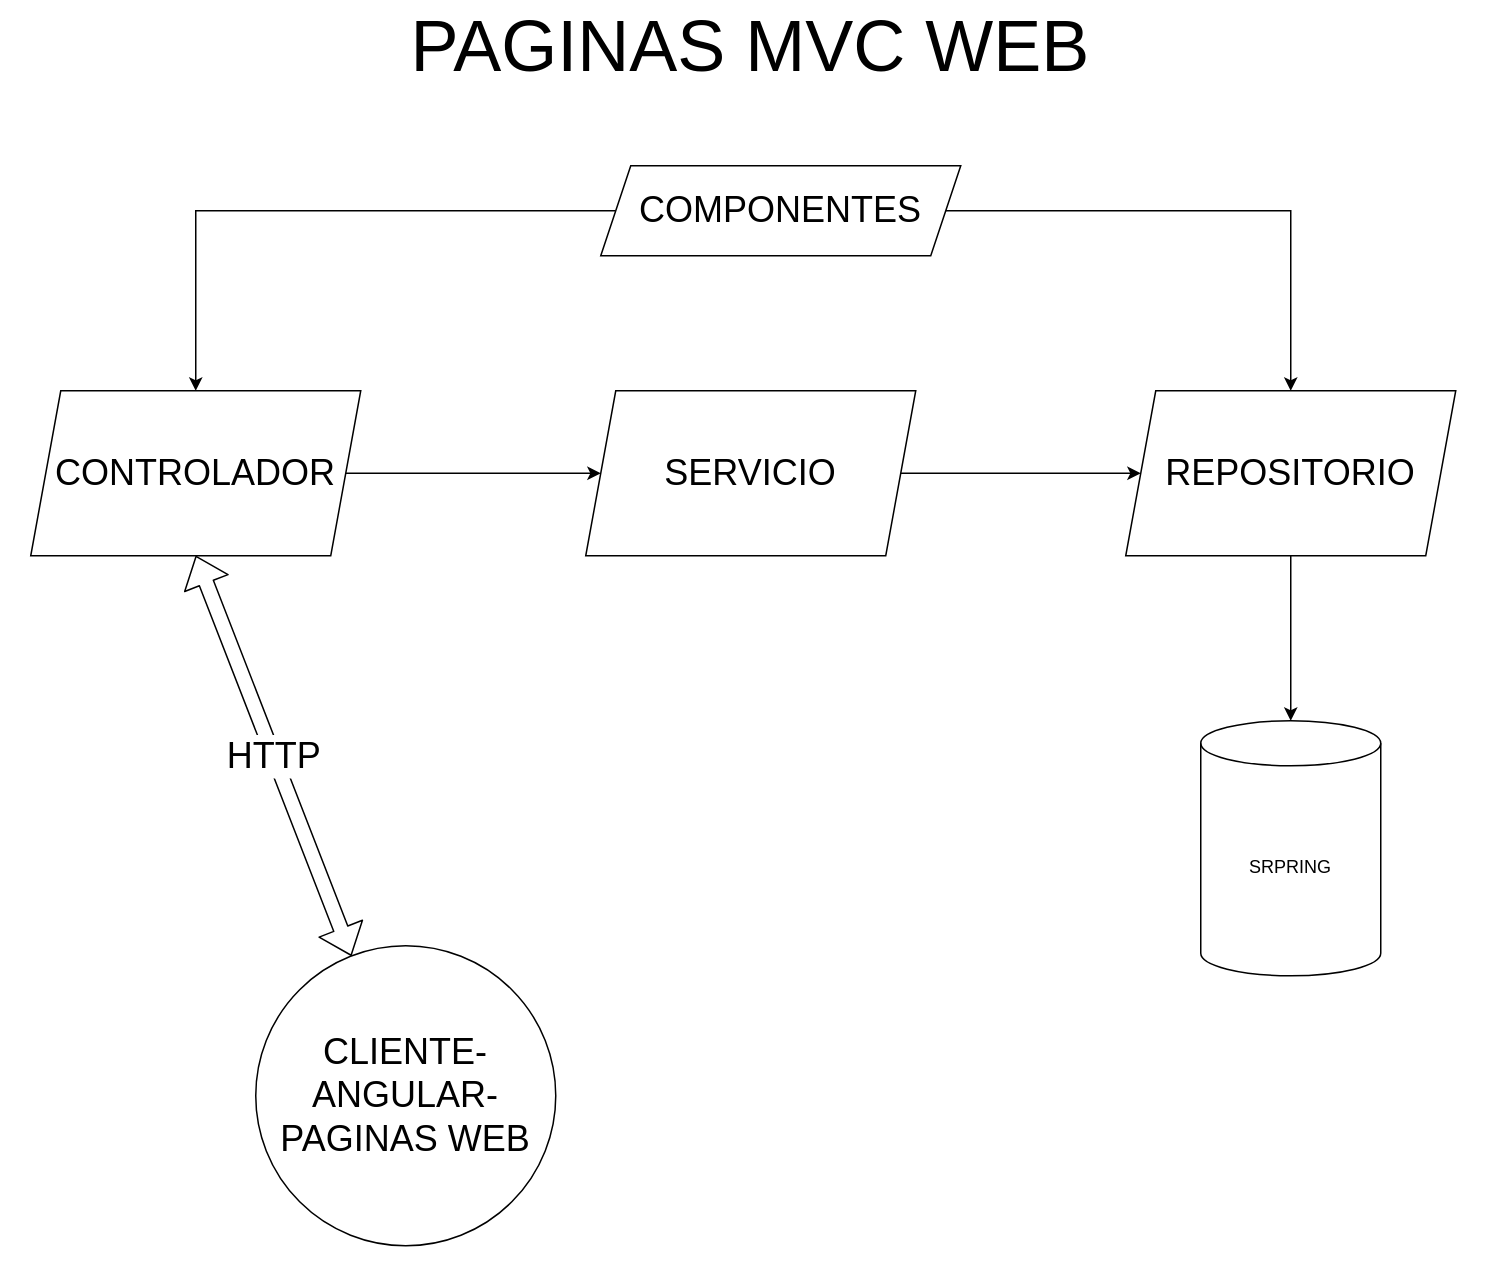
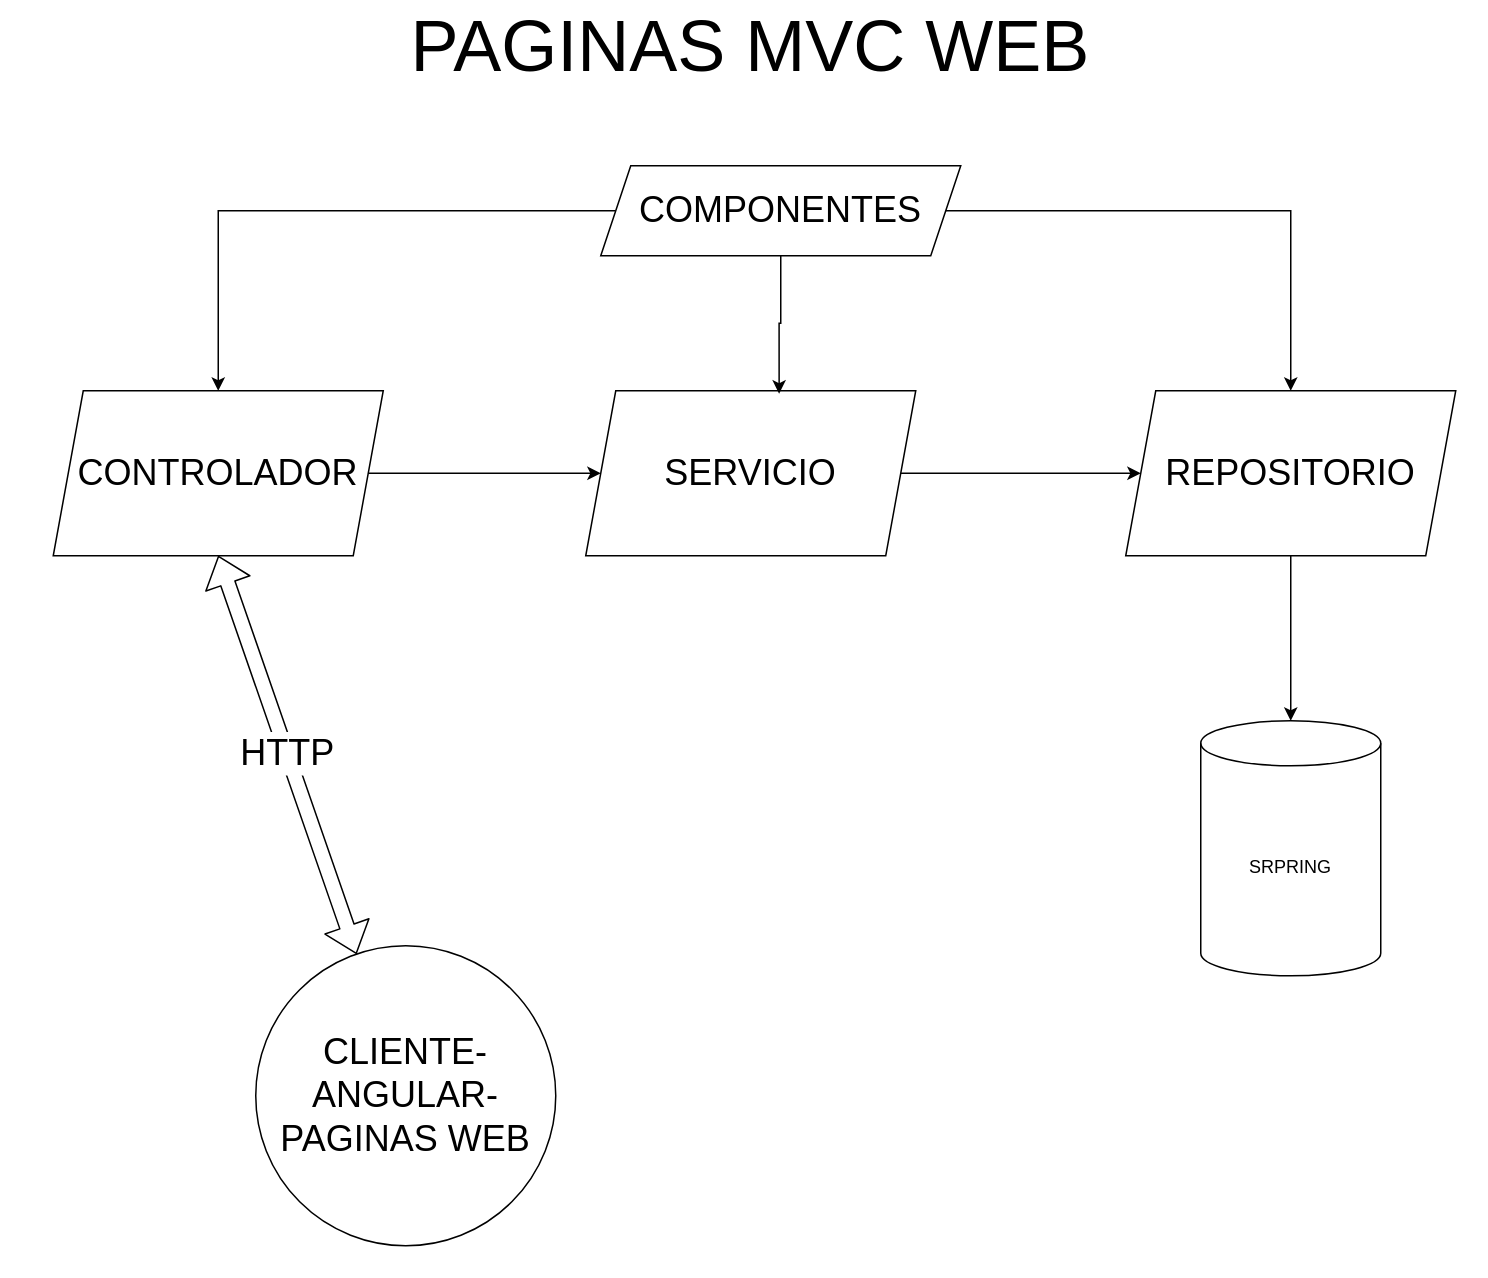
edge "COMPONENTES" -> "SERVICIO": added
node "CONTROLADOR": moved (196, 473) -> (218, 473)
